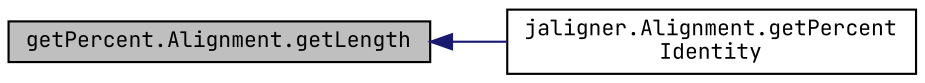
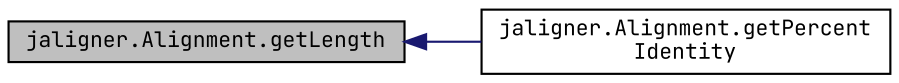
node "getPercent.Alignment.getLength": label "getPercent.Alignment.getLength" -> "jaligner.Alignment.getLength"
